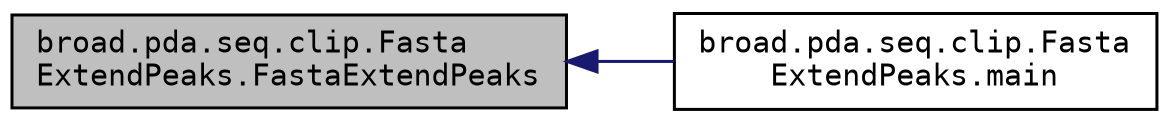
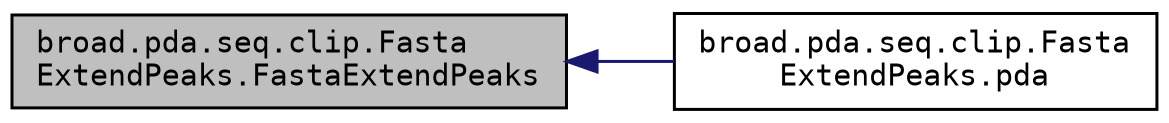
node "broad.pda.seq.clip.Fasta ExtendPeaks.main": label "broad.pda.seq.clip.Fasta ExtendPeaks.main" -> "broad.pda.seq.clip.Fasta ExtendPeaks.pda"
